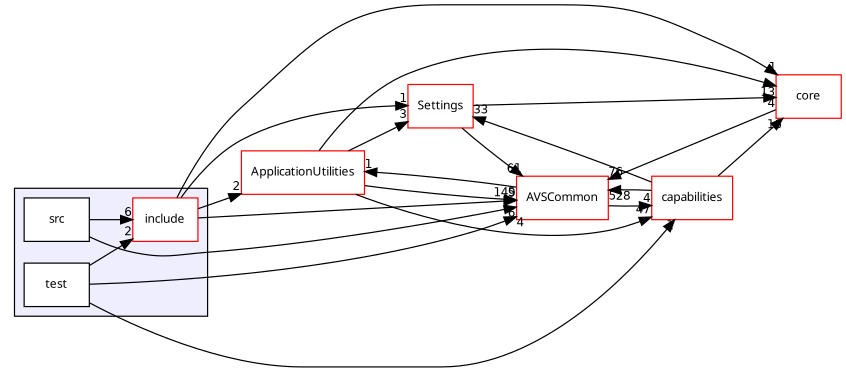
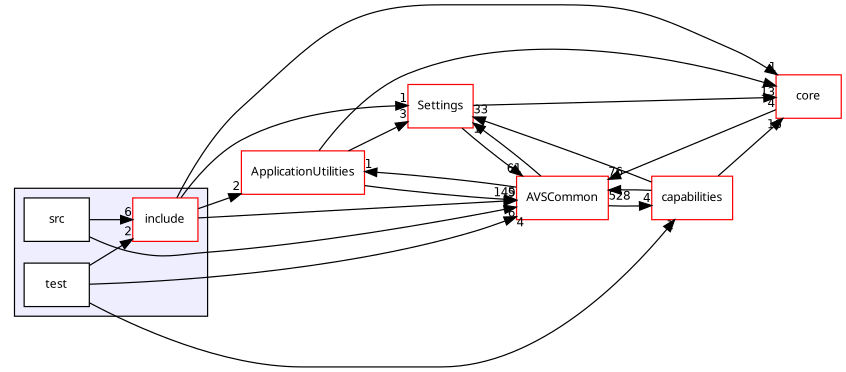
edge "AVSCommon" -> "Settings": added
edge "ApplicationUtilities" -> "capabilities": removed
